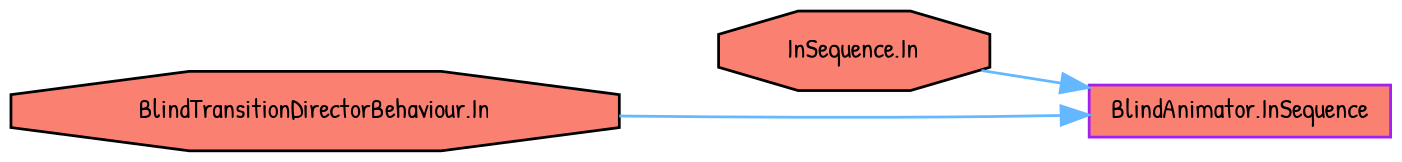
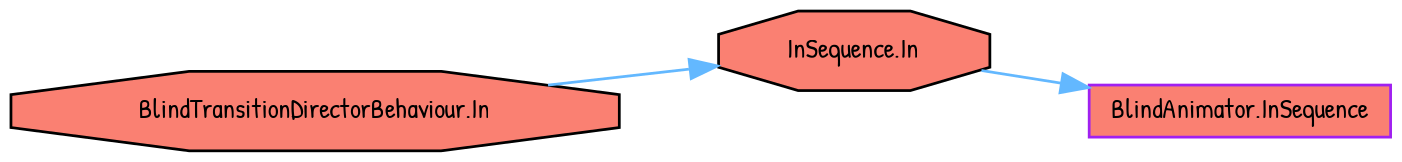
edge "BlindTransitionDirectorBehaviour.In" -> "BlindAnimator.InSequence": now "BlindTransitionDirectorBehaviour.In" -> "InSequence.In"
